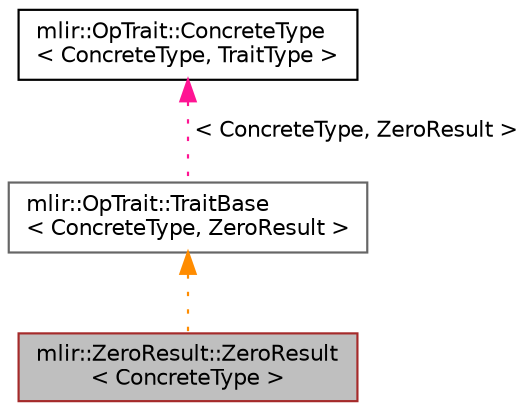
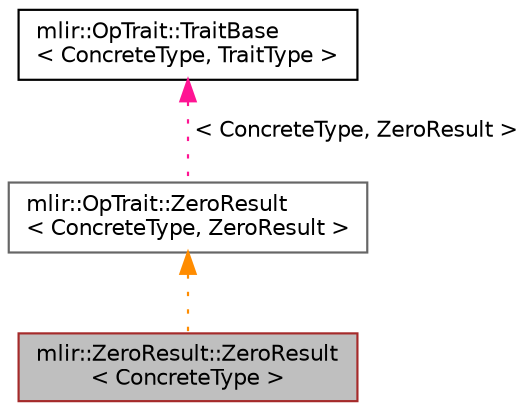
node "mlir::OpTrait::ConcreteType < ConcreteType, TraitType >": label "mlir::OpTrait::ConcreteType < ConcreteType, TraitType >" -> "mlir::OpTrait::TraitBase < ConcreteType, TraitType >"
node "mlir::OpTrait::TraitBase < ConcreteType, ZeroResult >": label "mlir::OpTrait::TraitBase < ConcreteType, ZeroResult >" -> "mlir::OpTrait::ZeroResult < ConcreteType, ZeroResult >"
